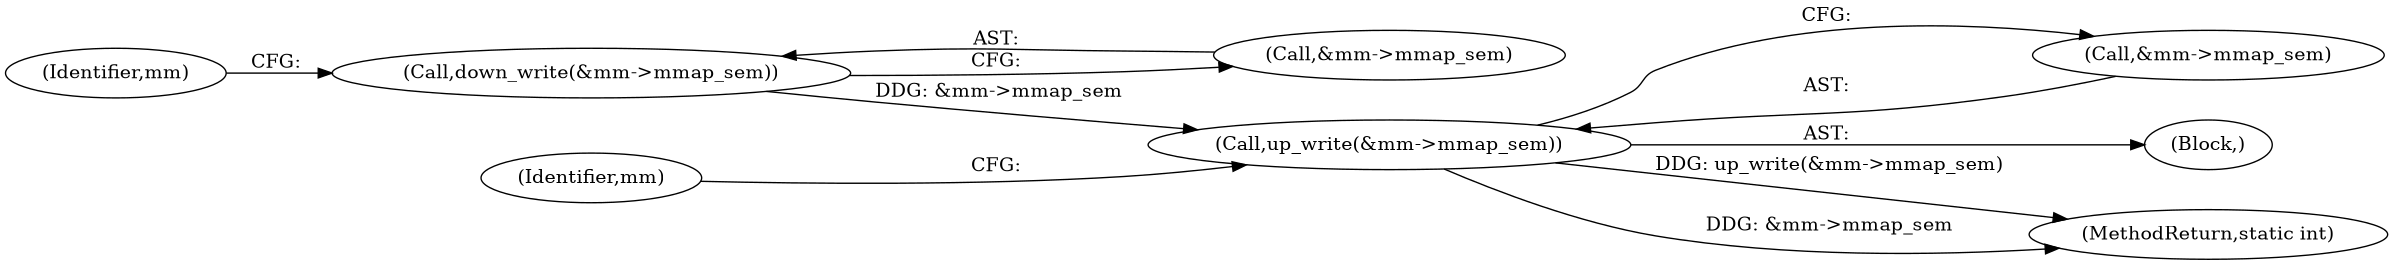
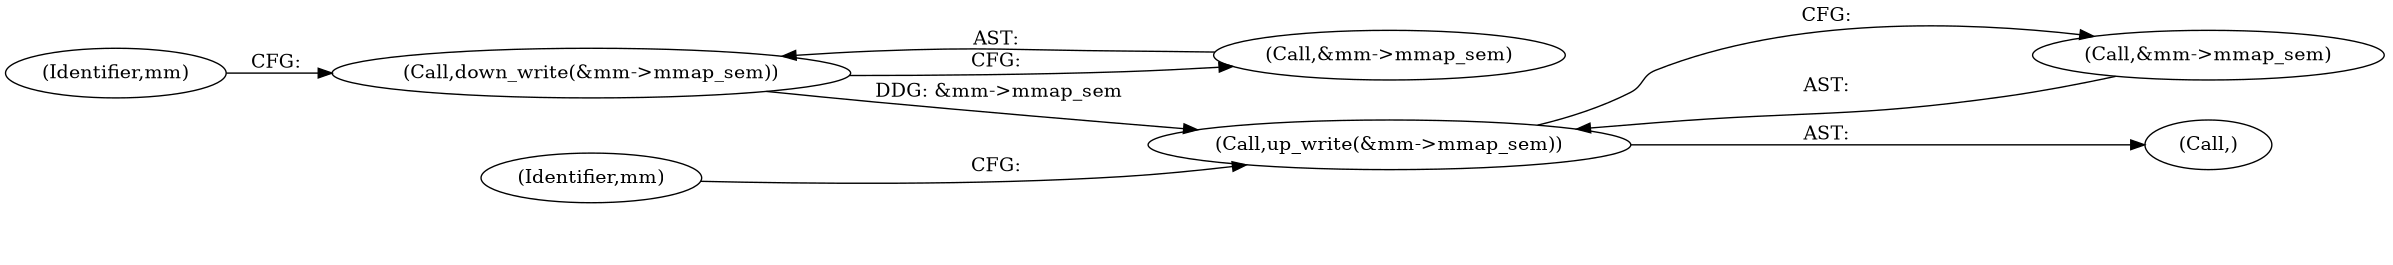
node "(Block,)": label "(Block,)" -> "(Call,)"
node "(MethodReturn,static int)": removed
